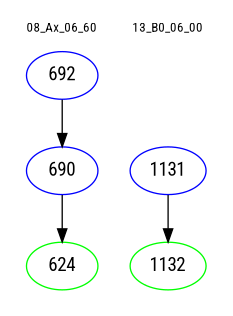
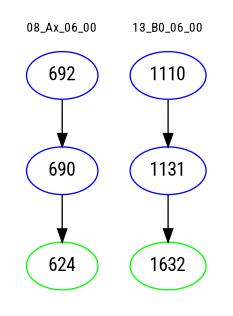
cluster "08_Ax_06_60": label "08_Ax_06_60" -> "08_Ax_06_00"
node "1110": added
node "1132": label "1132" -> "1632"
